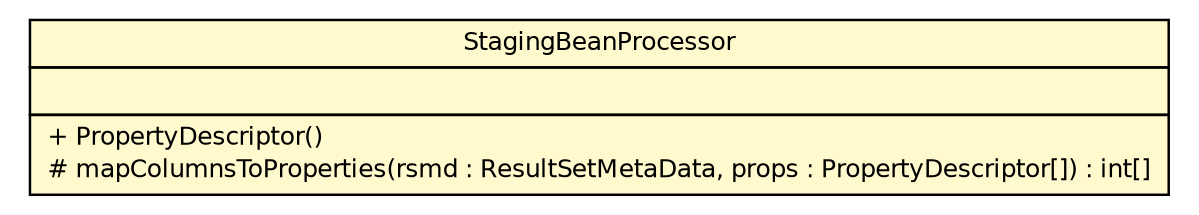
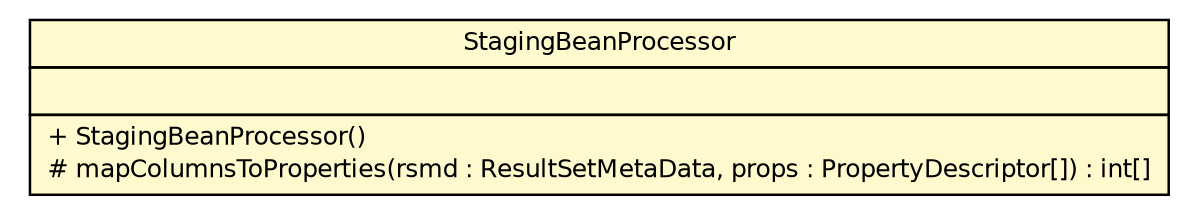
node "StagingBeanProcessor": text "+ PropertyDescriptor()" -> "+ StagingBeanProcessor()"
